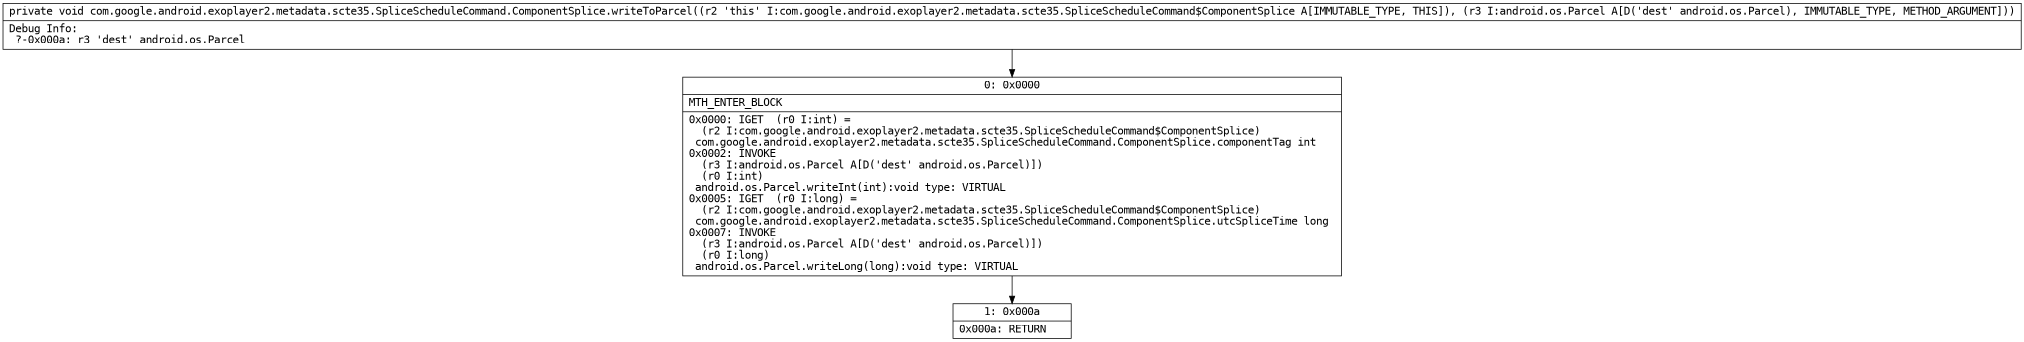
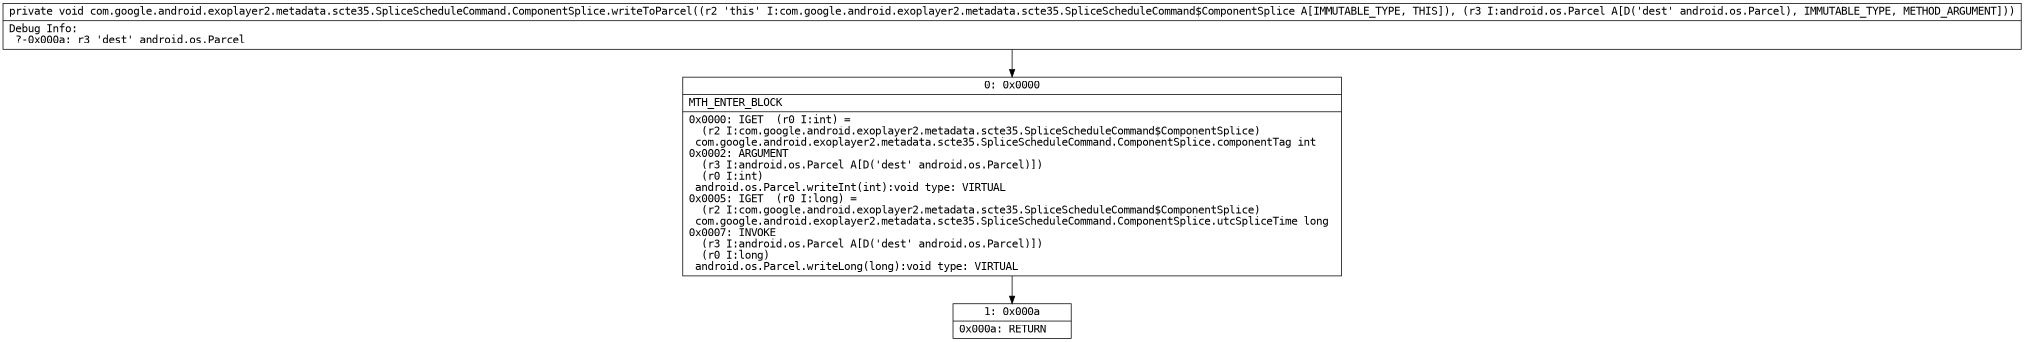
node "0: 0x0000": text "0x0002: INVOKE" -> "0x0002: ARGUMENT"
